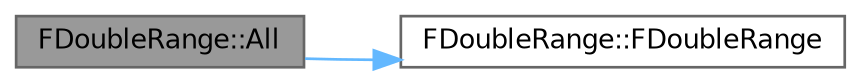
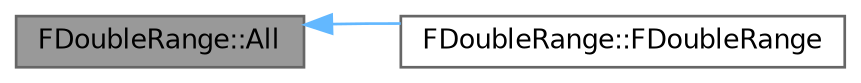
edge "FDoubleRange::All" -> "FDoubleRange::FDoubleRange": reversed
